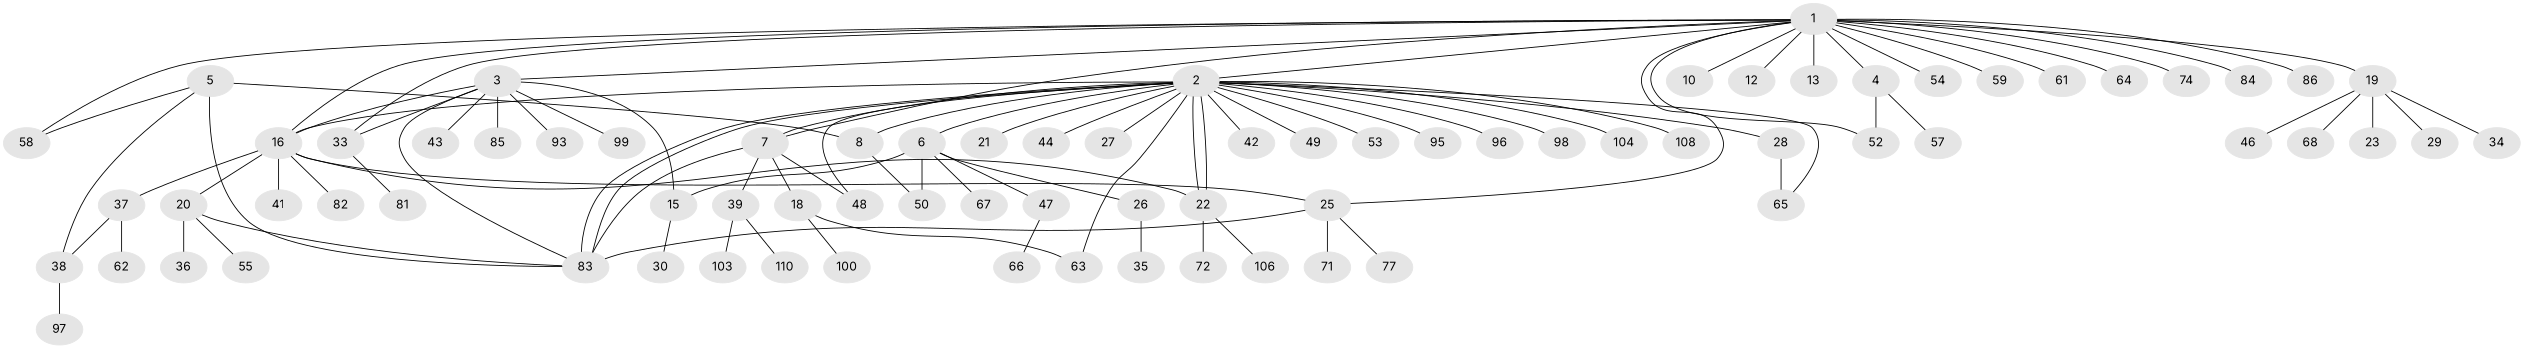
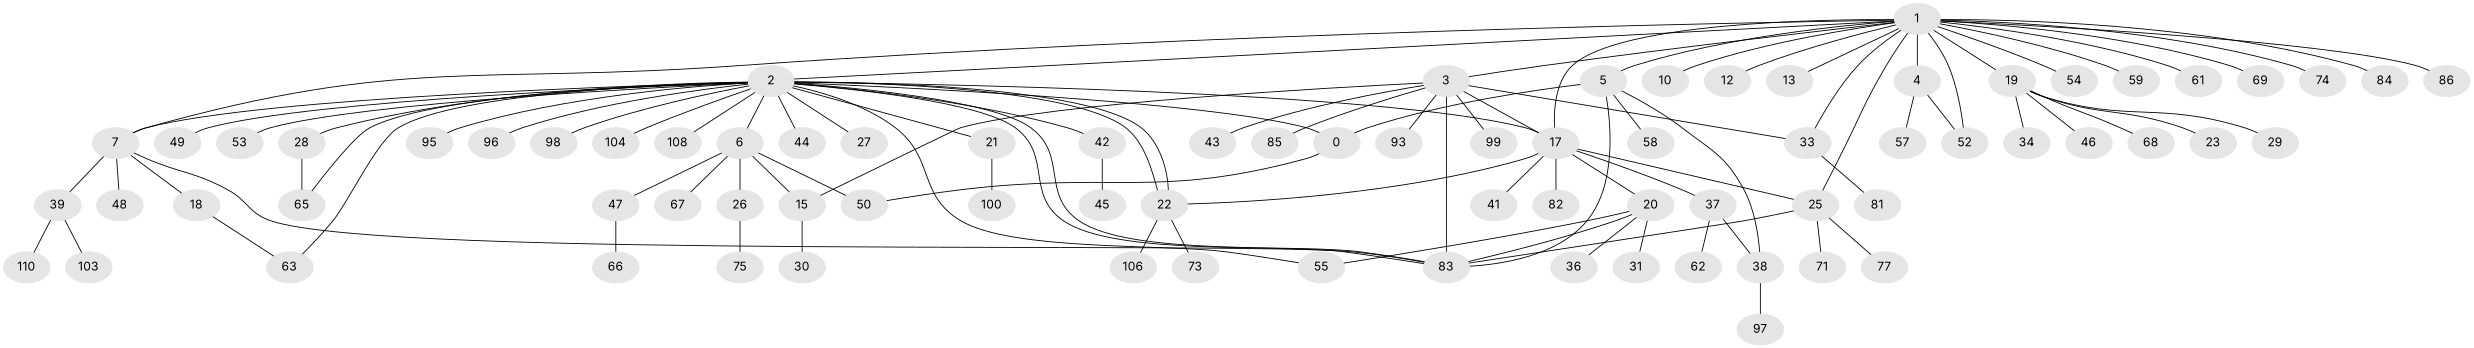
edge "1" -- "58": now "1" -- "5"
node "64": label "64" -> "69"
edge "2" -- "48": now "2" -- "55"
node "16": label "16" -> "17"
node "8": label "8" -> "0"
node "45": added
edge "18" -- "100": now "21" -- "100"
node "35": label "35" -> "75"
node "72": label "72" -> "73"
node "31": added
